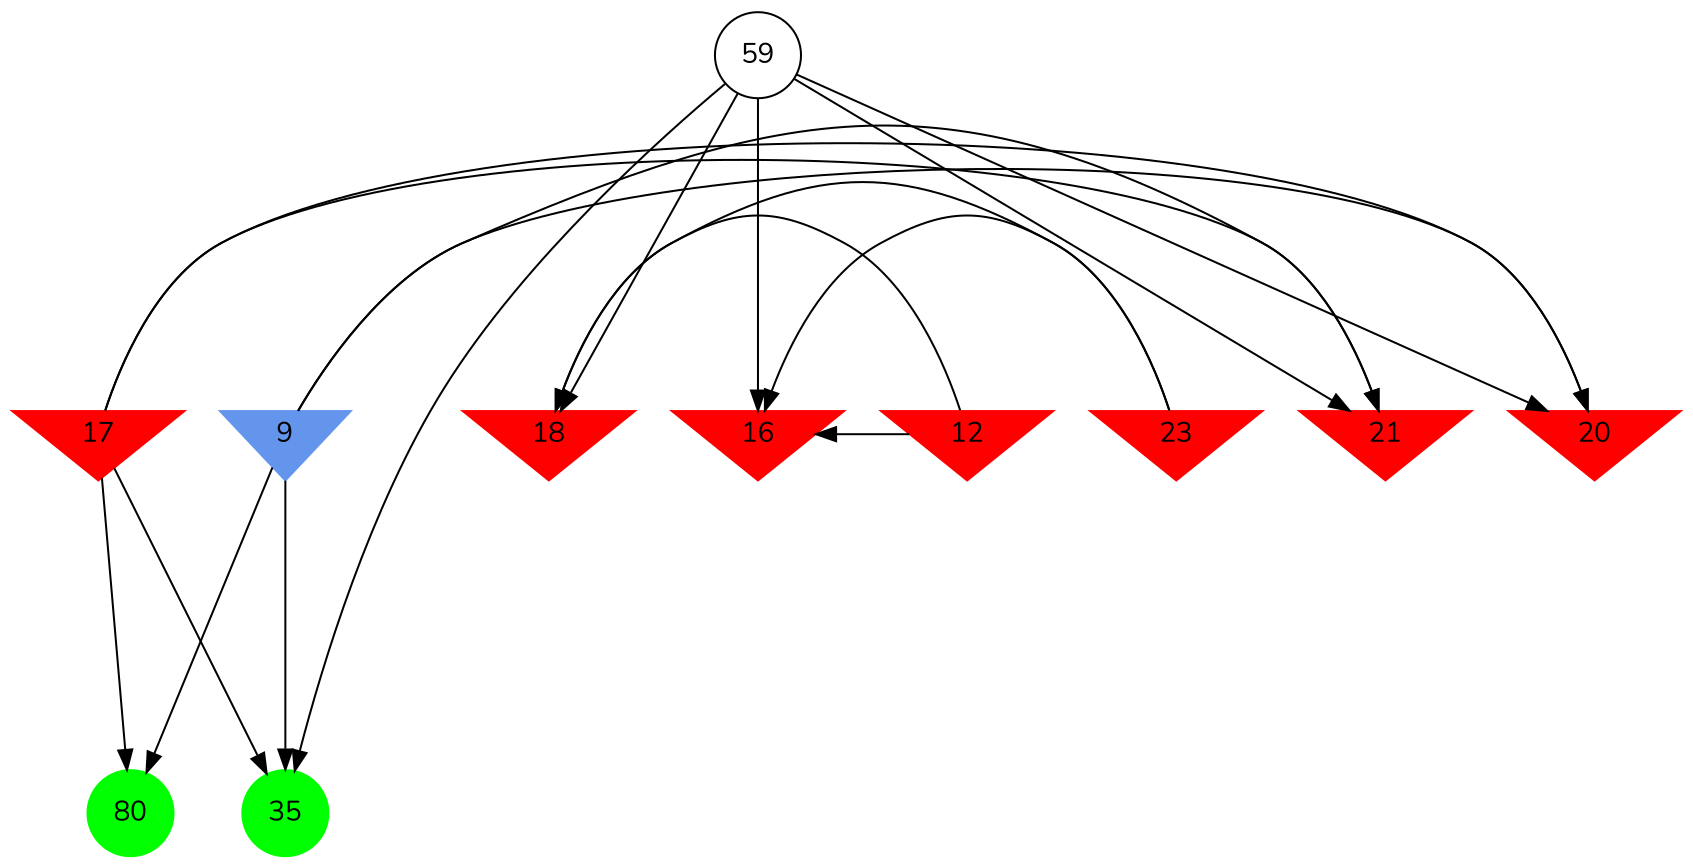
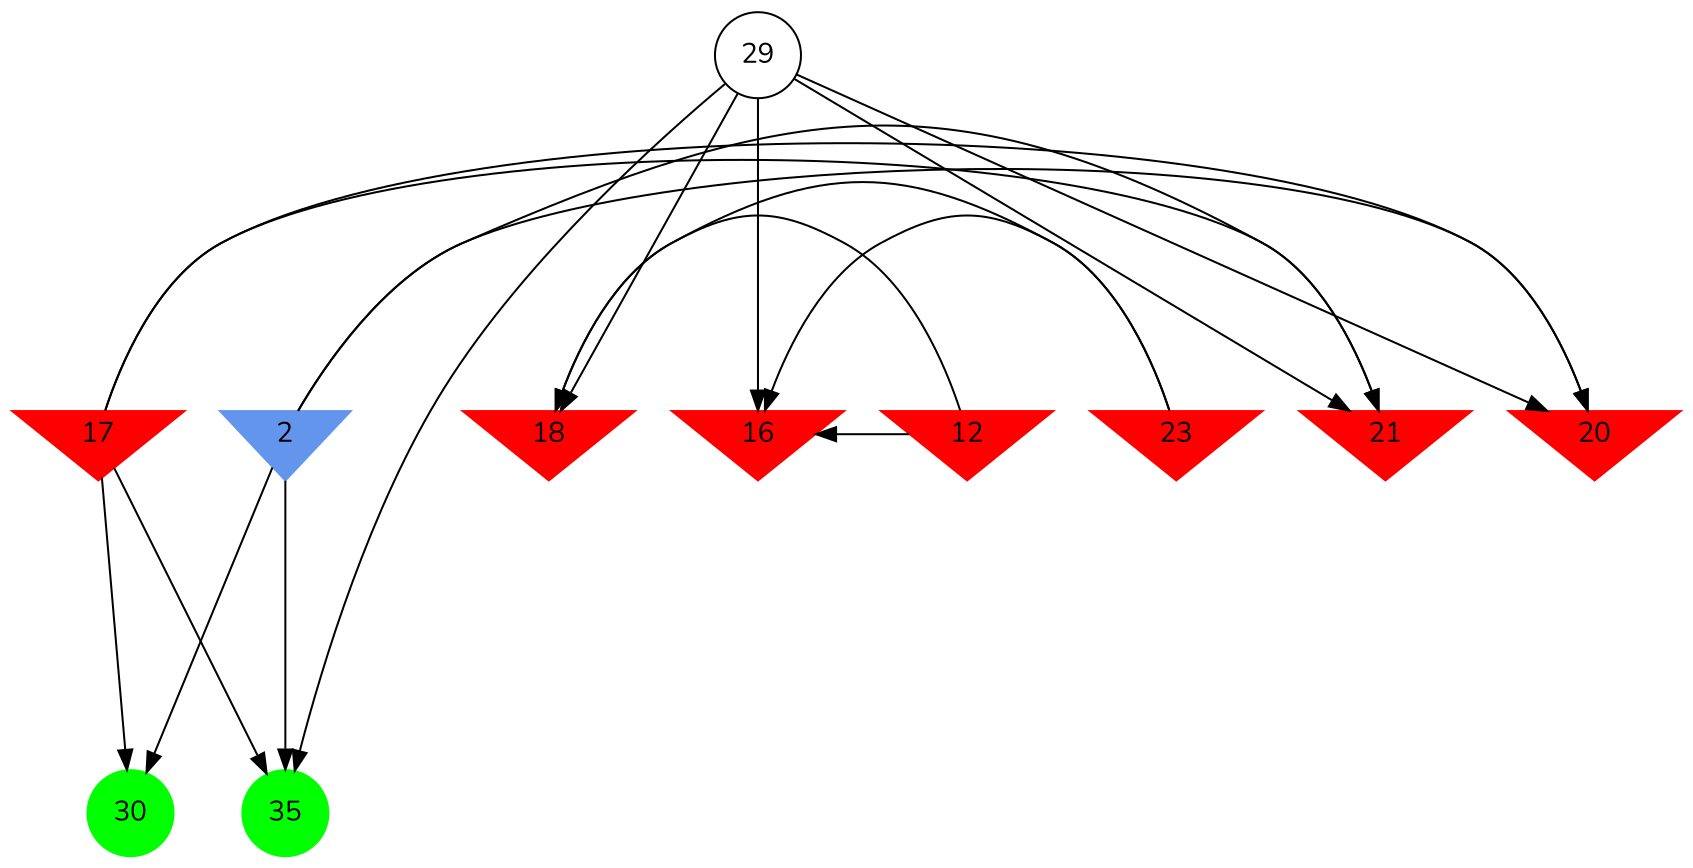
node "59": label "59" -> "29"
node "9": label "9" -> "2"
node "80": label "80" -> "30"
